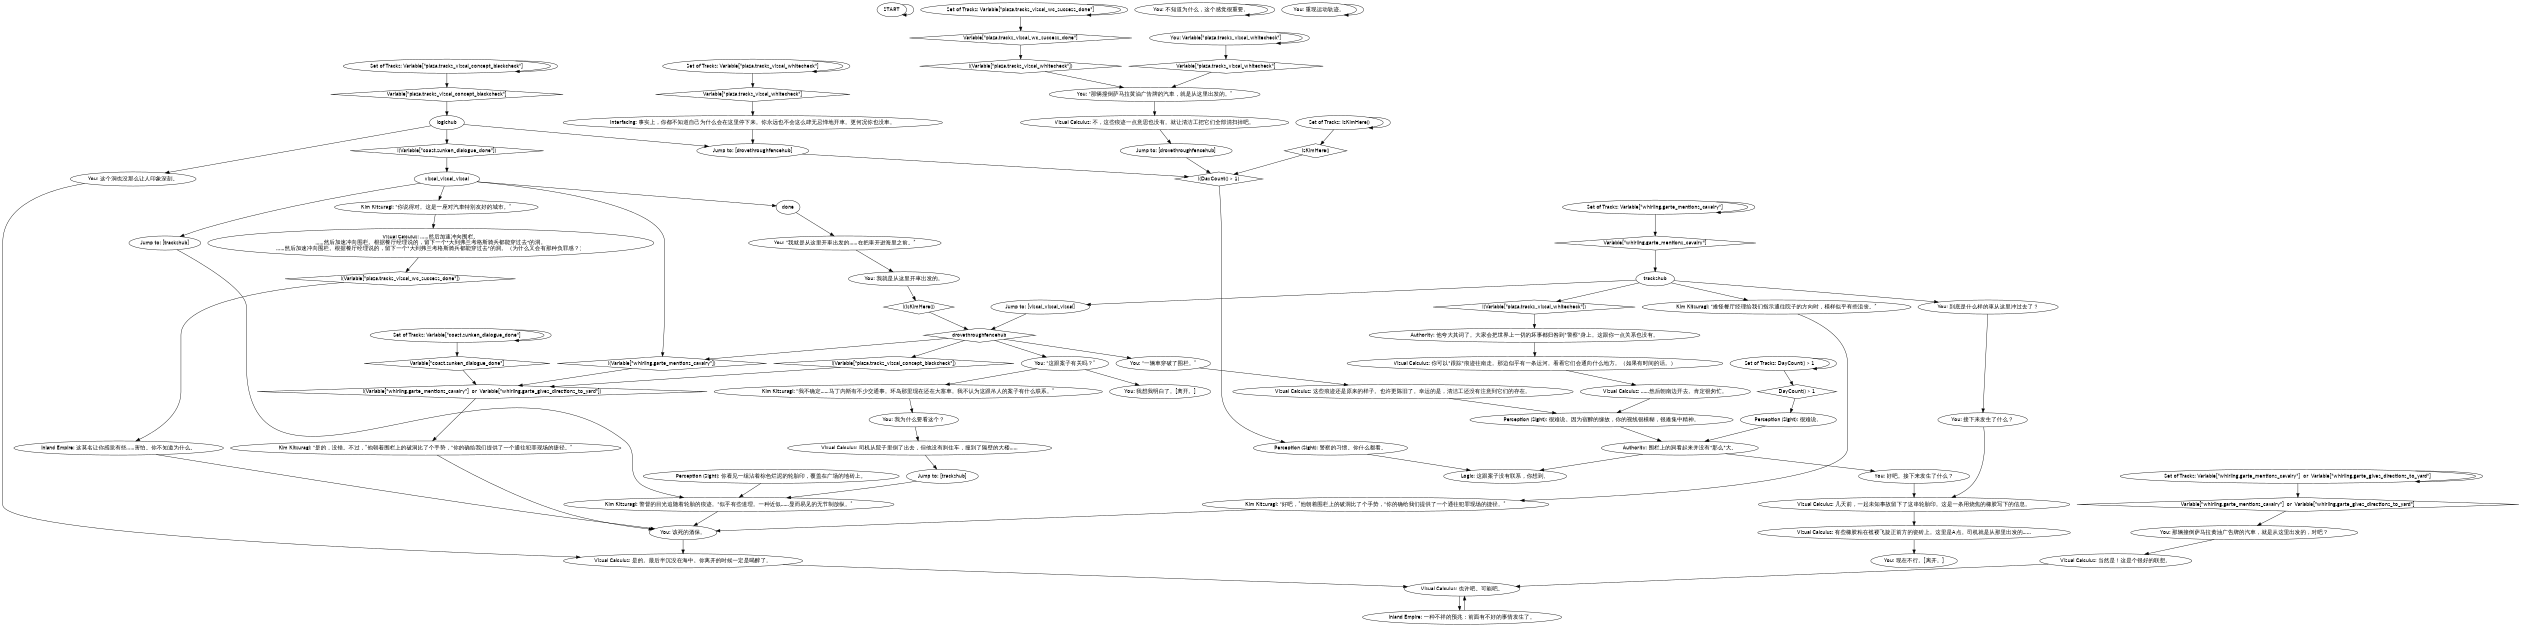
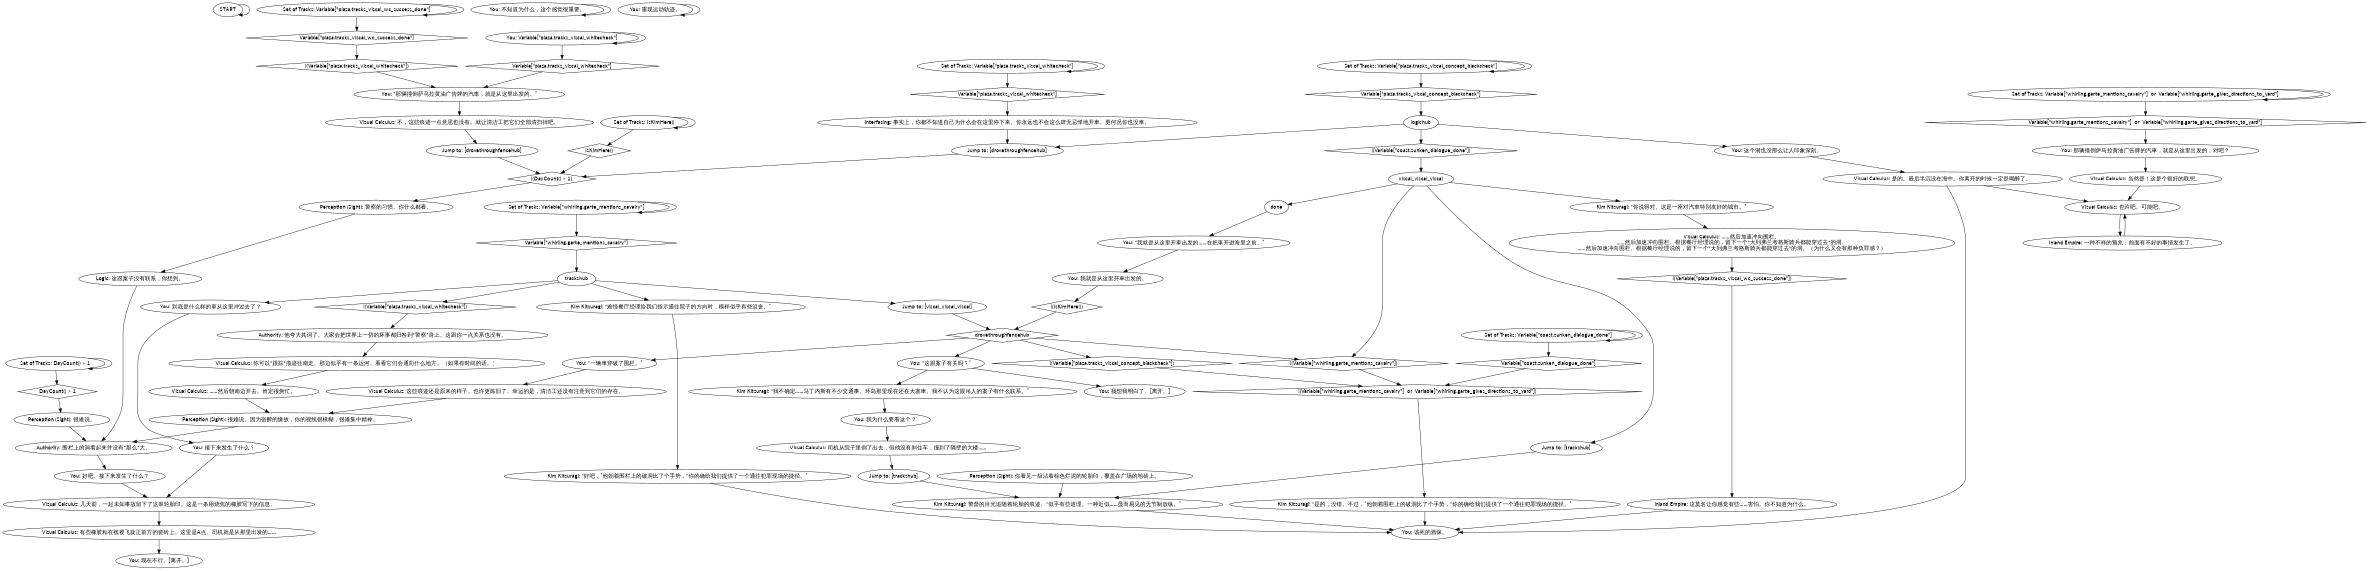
edge "Authority: 围栏上的洞看起来并没有*那么*大。" -> "Logic: 这跟案子没有联系，你想到。": reversed
edge "You: 该死的酒保。" -> "Visual Calculus: 是的。最后半沉没在海中。你离开的时候一定是喝醉了。": reversed
